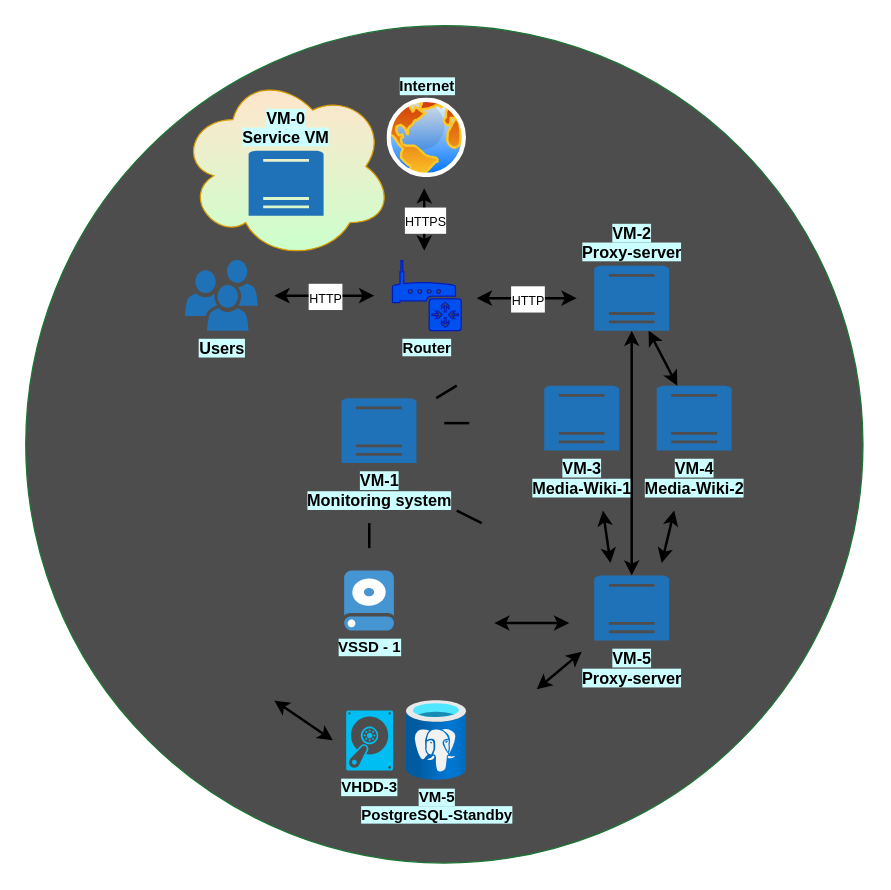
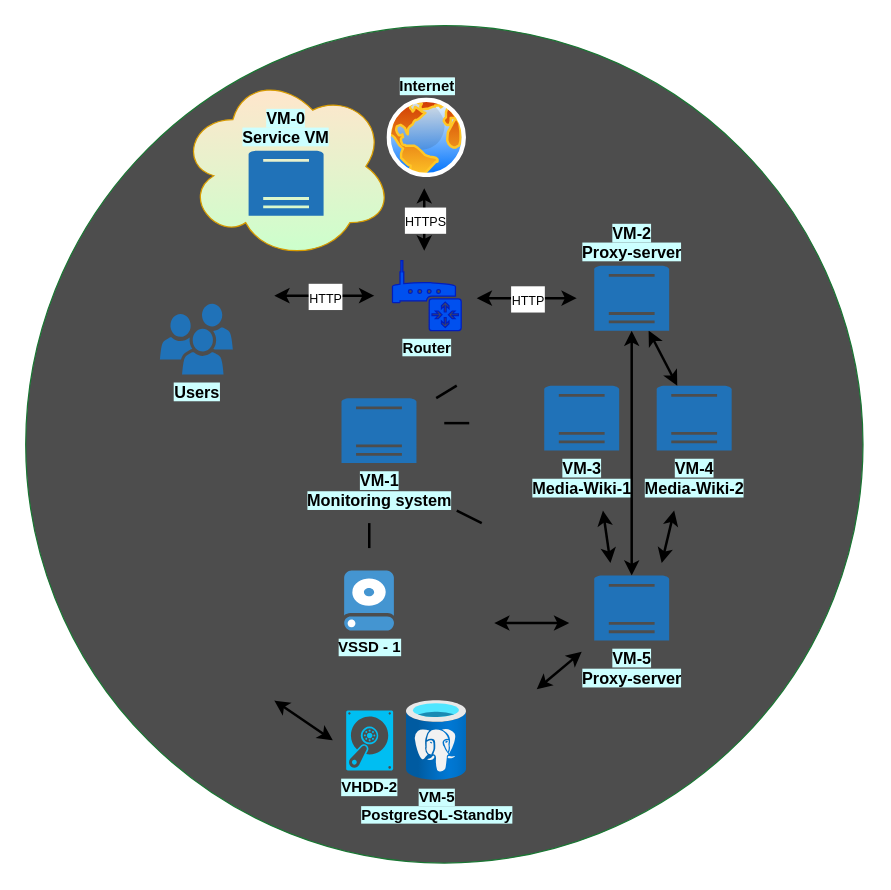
node "Users": moved (221, 295) -> (196, 339)
node "VHDD-3": label "VHDD-3" -> "VHDD-2"
